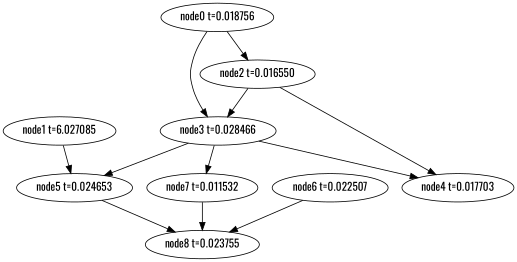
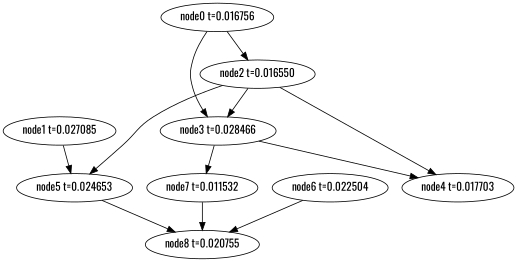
node "node0 t=0.018756": label "node0 t=0.018756" -> "node0 t=0.016756"
node "node1 t=6.027085": label "node1 t=6.027085" -> "node1 t=0.027085"
edge "node3 t=0.028466" -> "node5 t=0.024653": now "node2 t=0.016550" -> "node5 t=0.024653"
node "node6 t=0.022507": label "node6 t=0.022507" -> "node6 t=0.022504"
node "node8 t=0.023755": label "node8 t=0.023755" -> "node8 t=0.020755"
